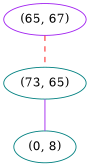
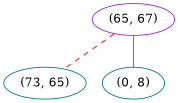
edge "(73, 65)" -- "(0, 8)": now "(65, 67)" -- "(0, 8)"
